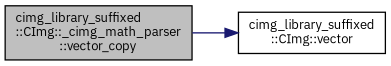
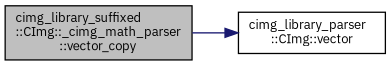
node "cimg_library_suffixed ::CImg::vector": label "cimg_library_suffixed ::CImg::vector" -> "cimg_library_parser ::CImg::vector"
